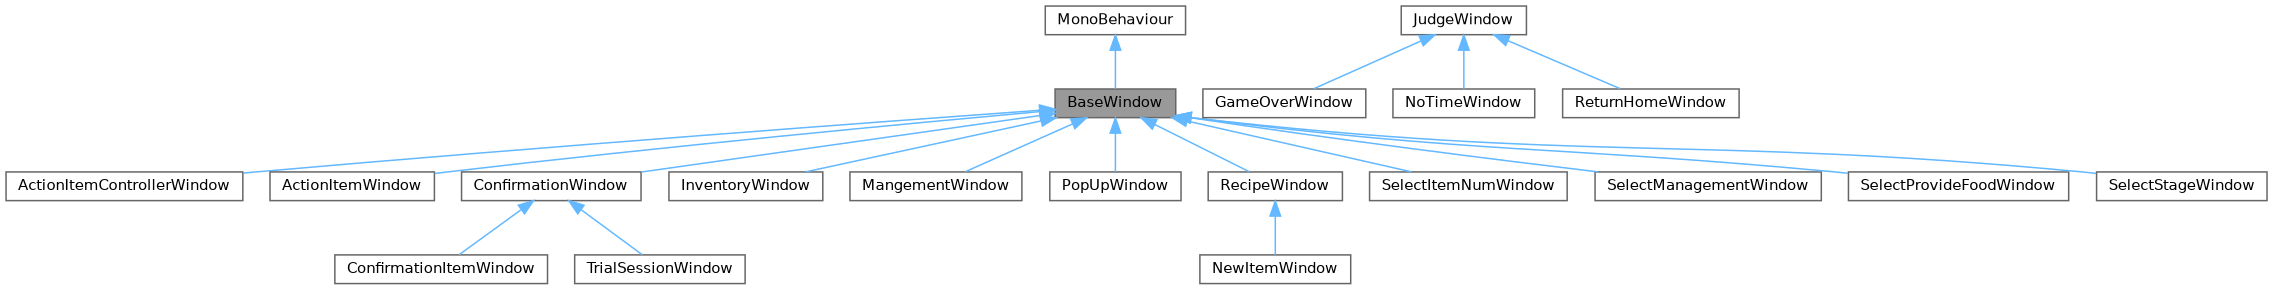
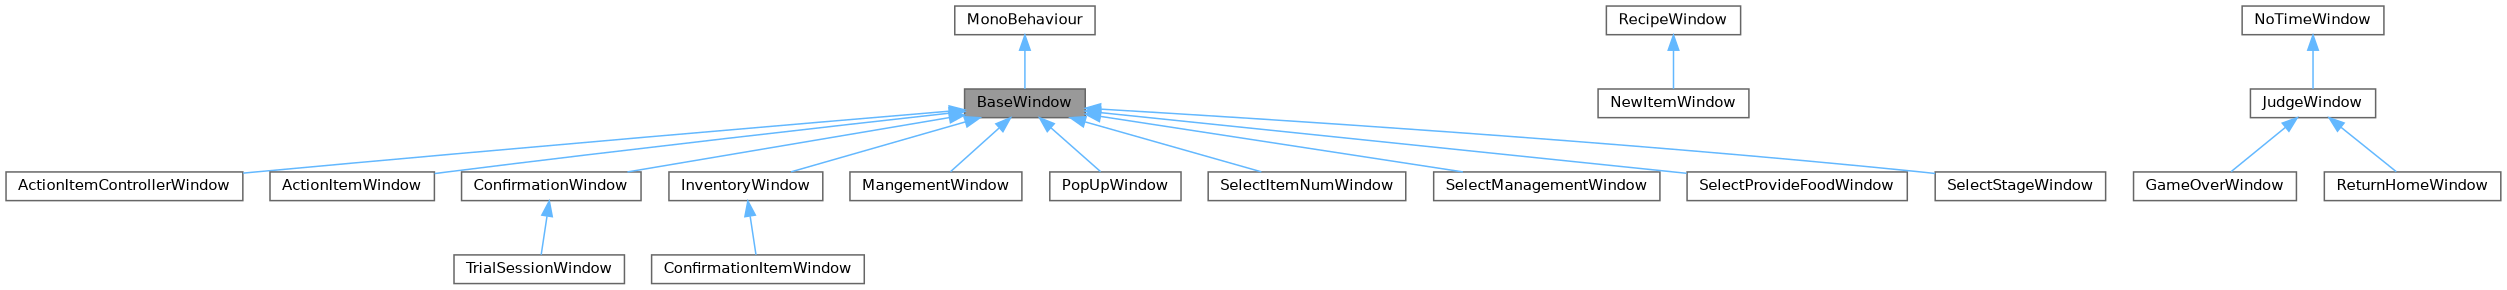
edge "NoTimeWindow" -> "JudgeWindow": reversed
edge "RecipeWindow" -> "BaseWindow": removed
edge "ConfirmationItemWindow" -> "ConfirmationWindow": now "ConfirmationItemWindow" -> "InventoryWindow"
